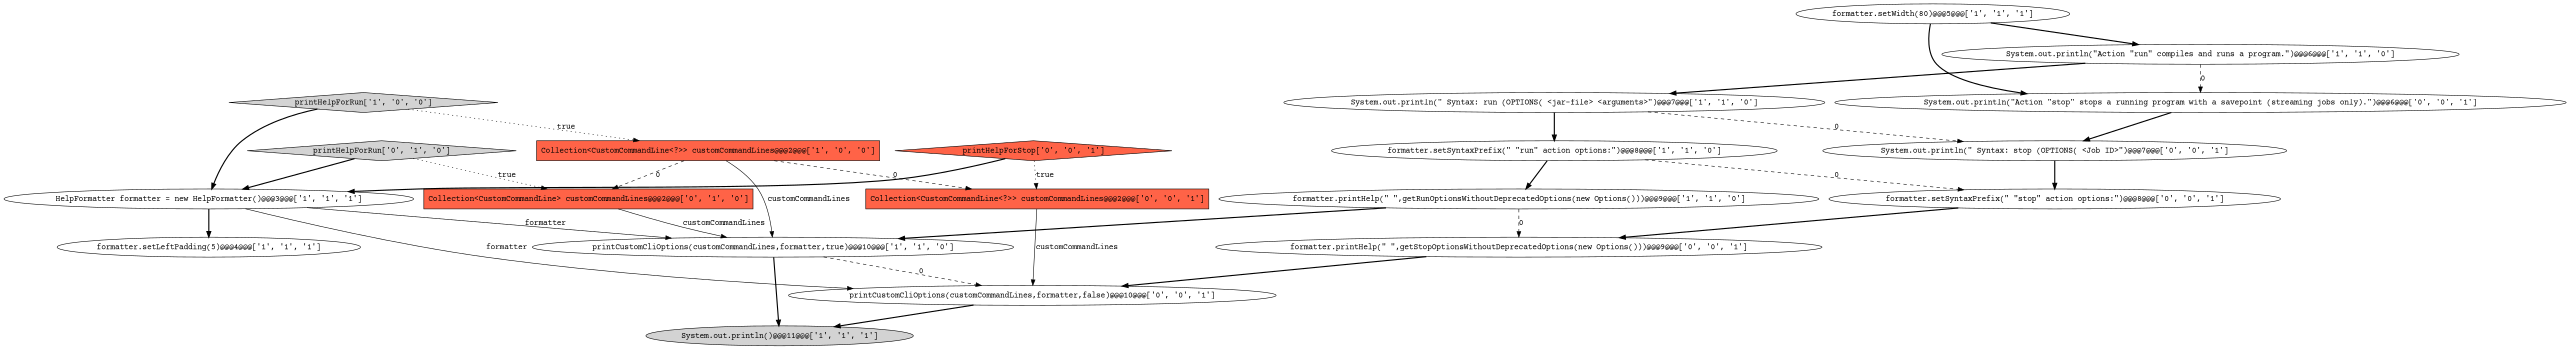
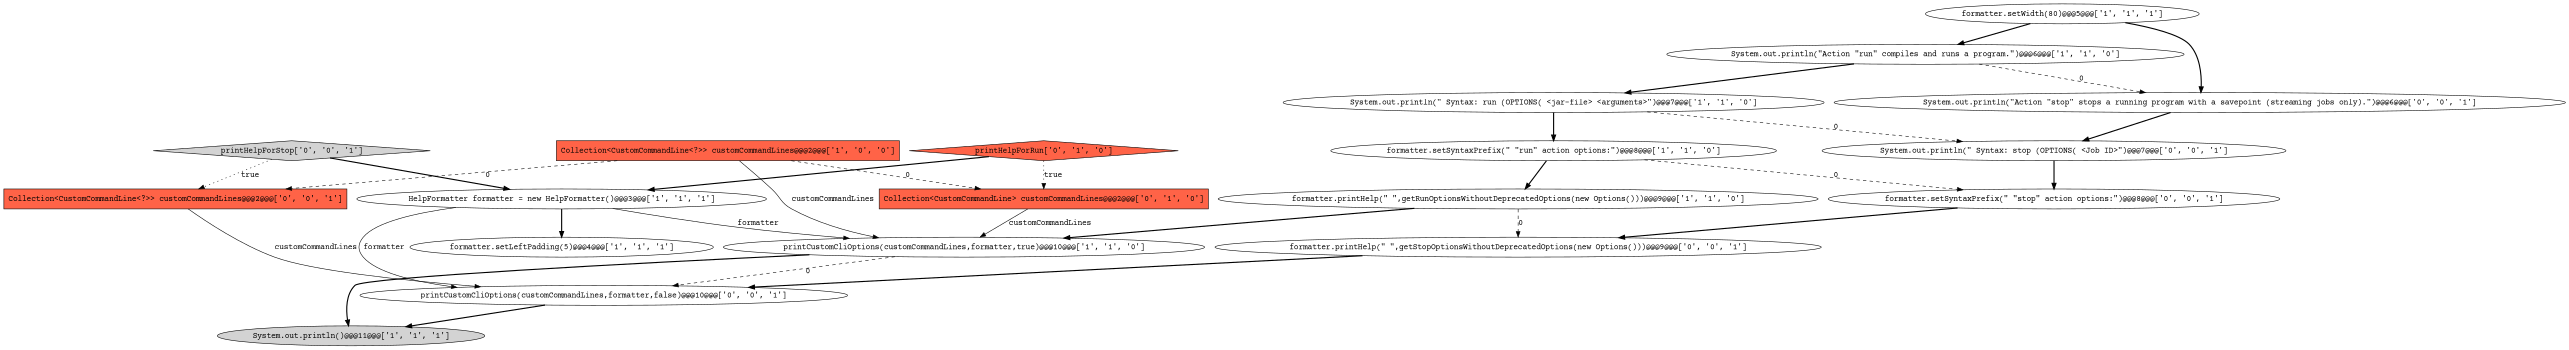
node "printHelpForRun['1', '0', '0']": removed
node "printHelpForRun['0', '1', '0']": fillcolor lightgray -> tomato
node "printHelpForStop['0', '0', '1']": fillcolor tomato -> lightgray
